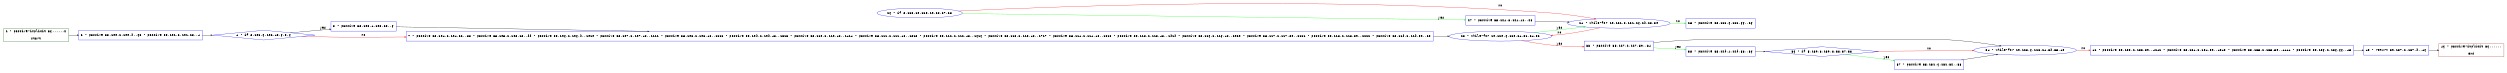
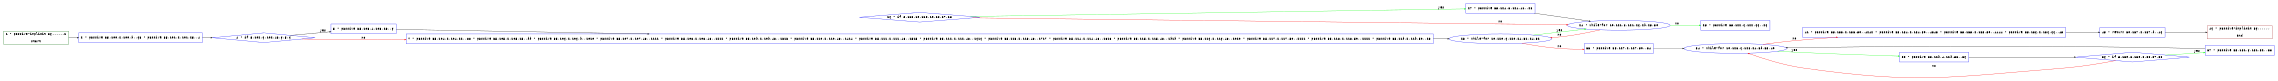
node "26 - if 5,123,10,123,10,28,27,28": shape ellipse -> diamond
edge "23 - while-for 10,120,6,120,24,31,24,32" -> "33 - passive 35,127,2,127,50,,34": label "yes" -> "no"
edge "33 - passive 35,127,2,127,50,,34" -> "35 - passive 35,129,4,129,58,,36": now "34 - while-for 10,128,6,128,24,39,35,40" -> "35 - passive 35,129,4,129,58,,36"
